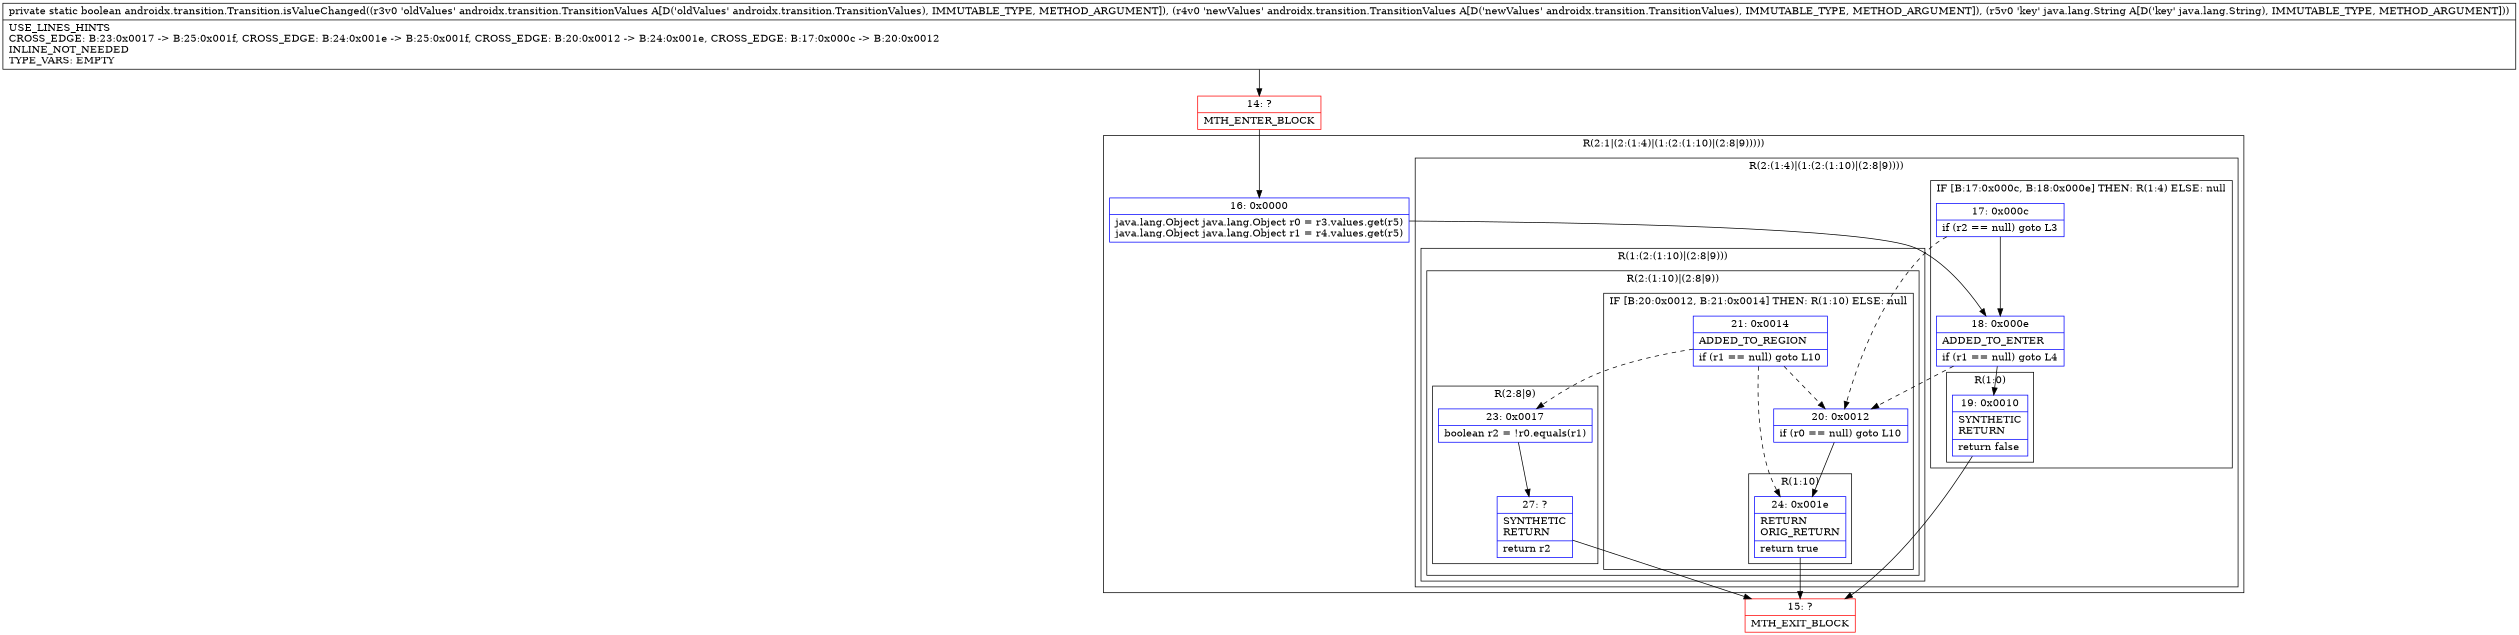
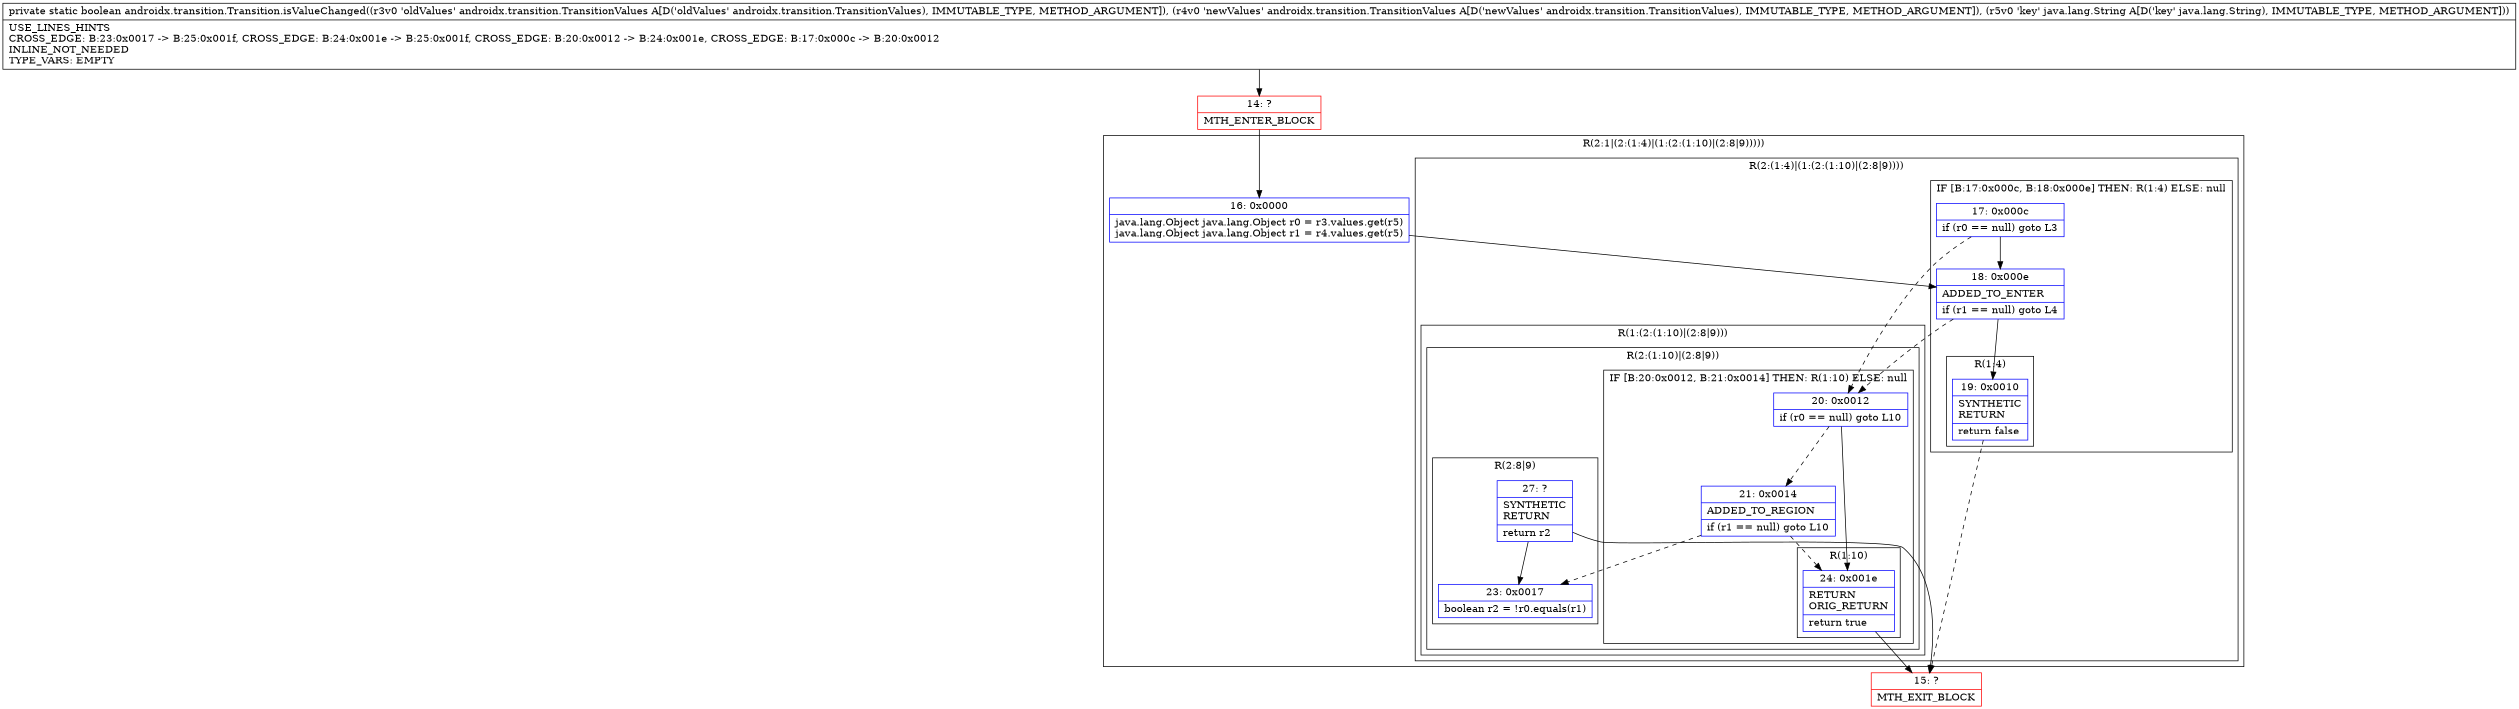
node "17: 0x000c": text "if (r2 == null) goto L3" -> "if (r0 == null) goto L3"
cluster "R(1:0)": label "R(1:0)" -> "R(1:4)"
edge "21: 0x0014" -> "20: 0x0012": reversed
edge "23: 0x0017" -> "27: ?": reversed
edge "19: 0x0010" -> "15: ?": style solid -> dashed
